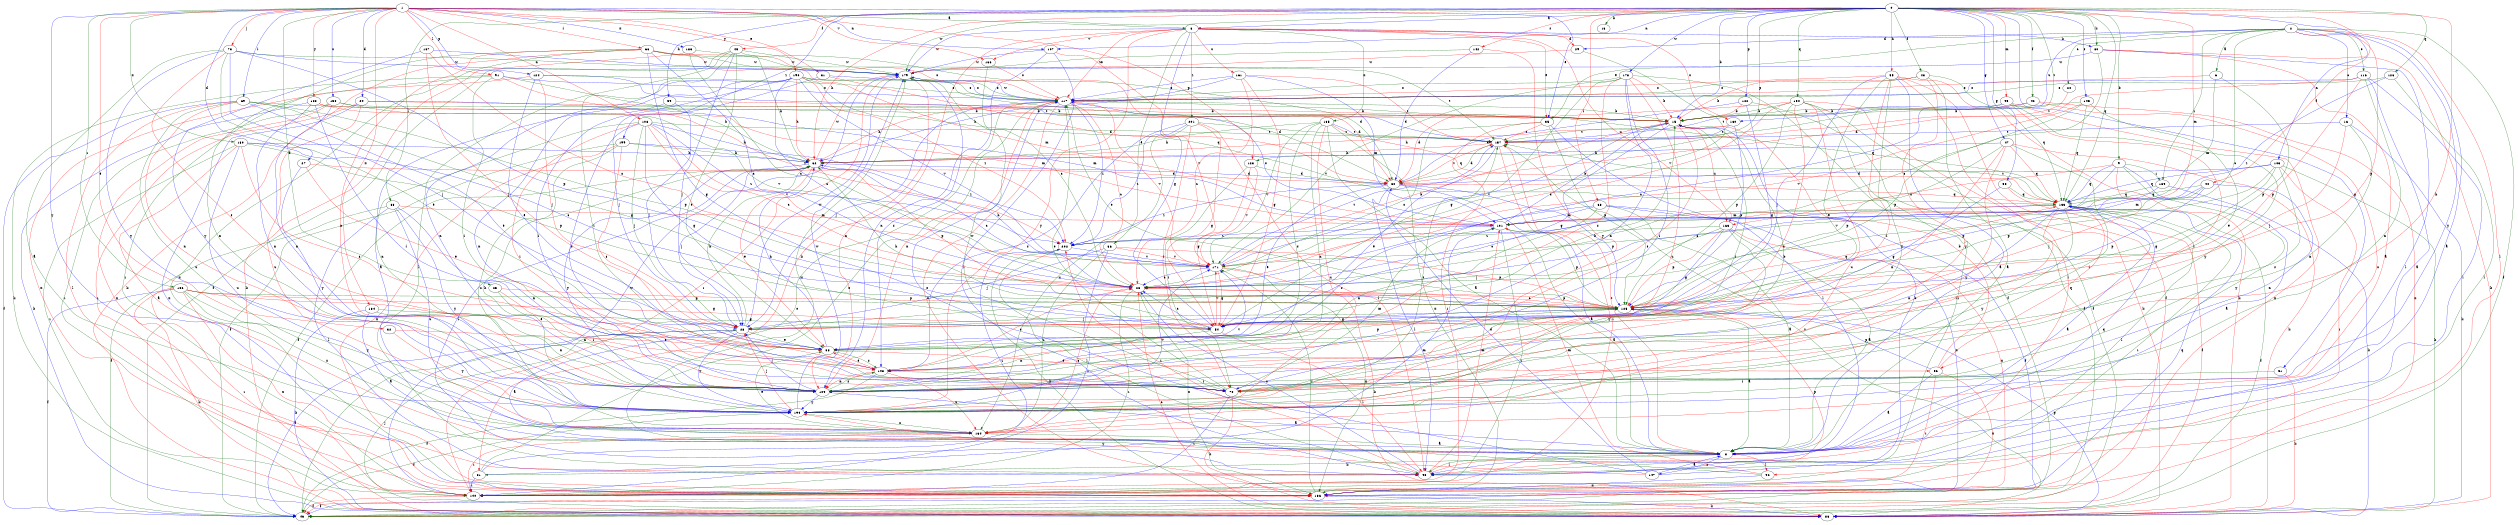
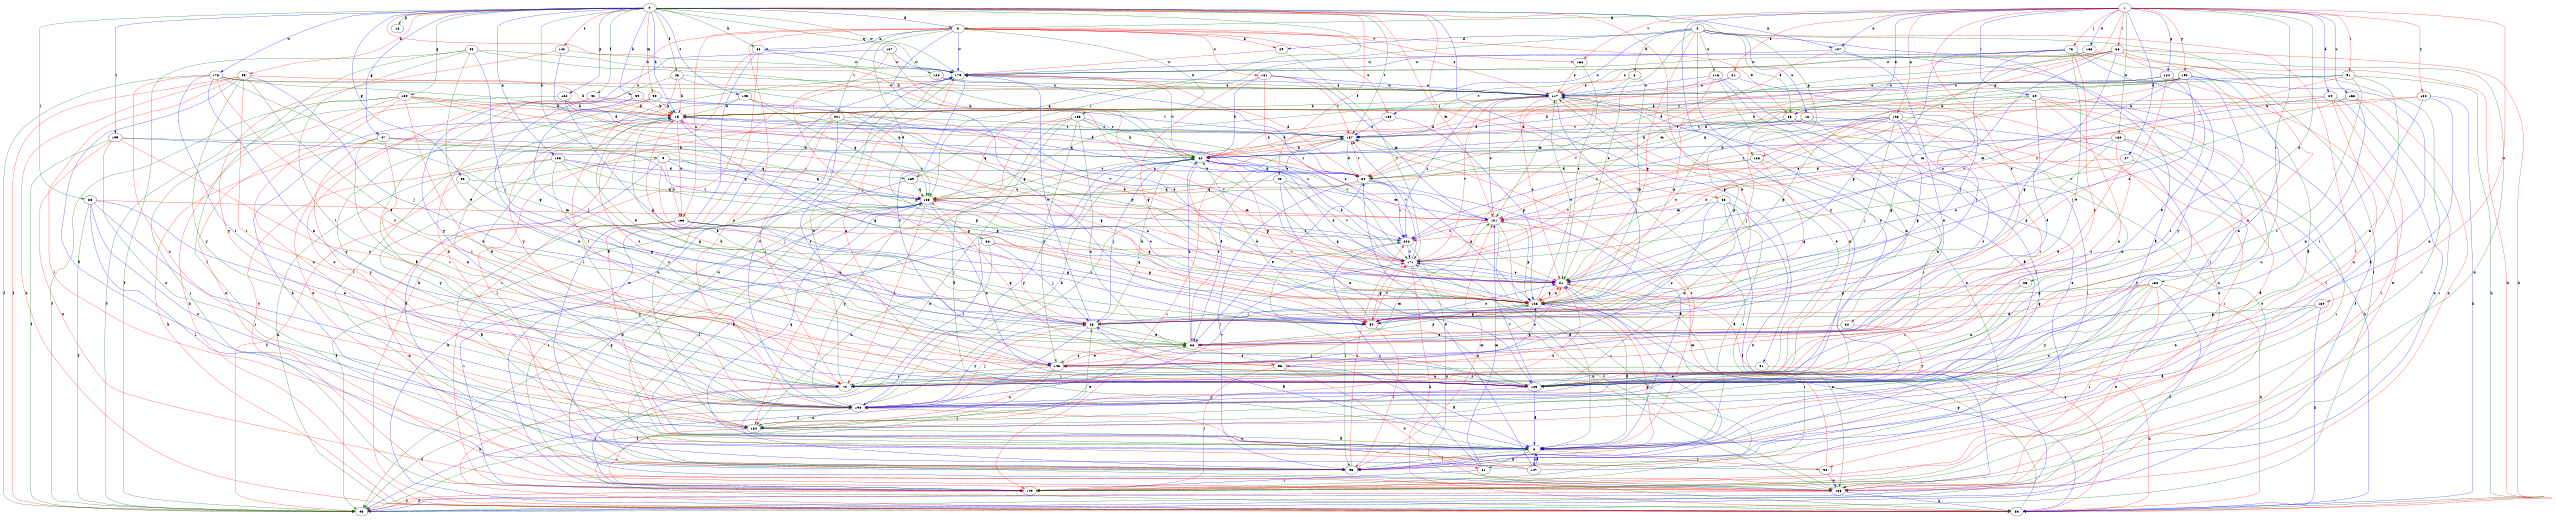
edge "0" -> "45": removed, label "f"
node "20": removed
node "23": label "23" -> "21"
